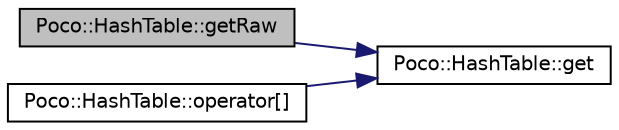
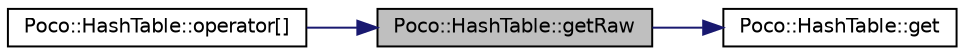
edge "Poco::HashTable::operator[]" -> "Poco::HashTable::get": now "Poco::HashTable::operator[]" -> "Poco::HashTable::getRaw"
